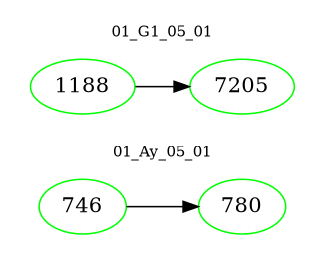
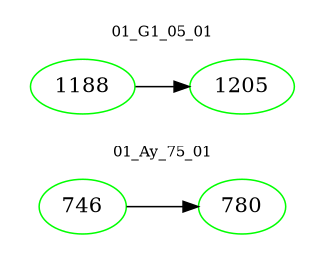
node "7205": label "7205" -> "1205"
cluster "01_Ay_05_01": label "01_Ay_05_01" -> "01_Ay_75_01"
